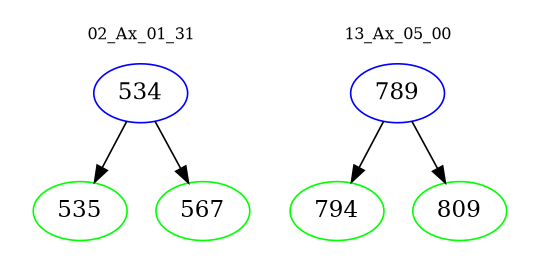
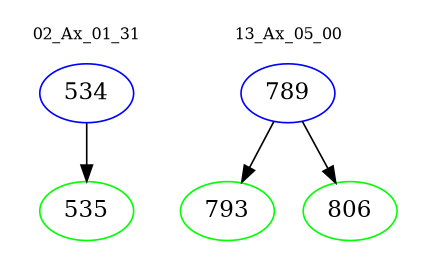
node "567": removed
node "794": label "794" -> "793"
node "809": label "809" -> "806"
